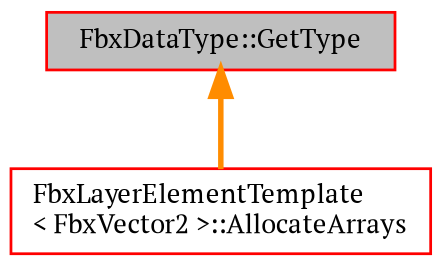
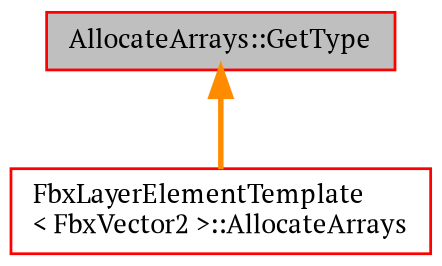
node "FbxDataType::GetType": label "FbxDataType::GetType" -> "AllocateArrays::GetType"
